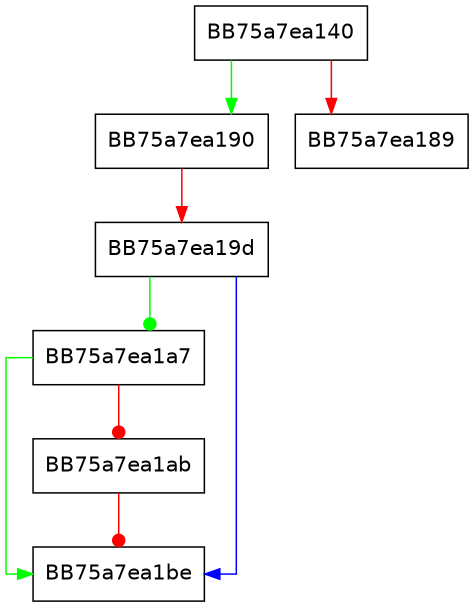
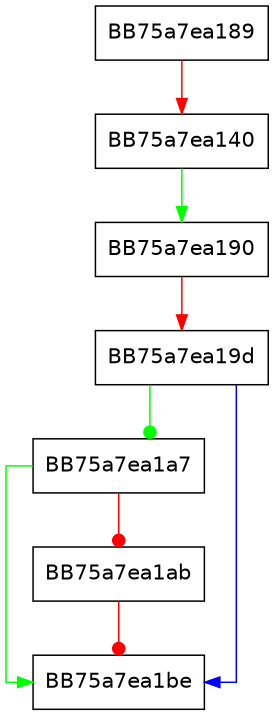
edge "BB75a7ea140" -> "BB75a7ea189": reversed
